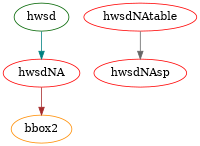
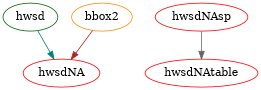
edge "hwsdNAtable" -> "hwsdNAsp": reversed
edge "hwsdNA" -> "bbox2": reversed
